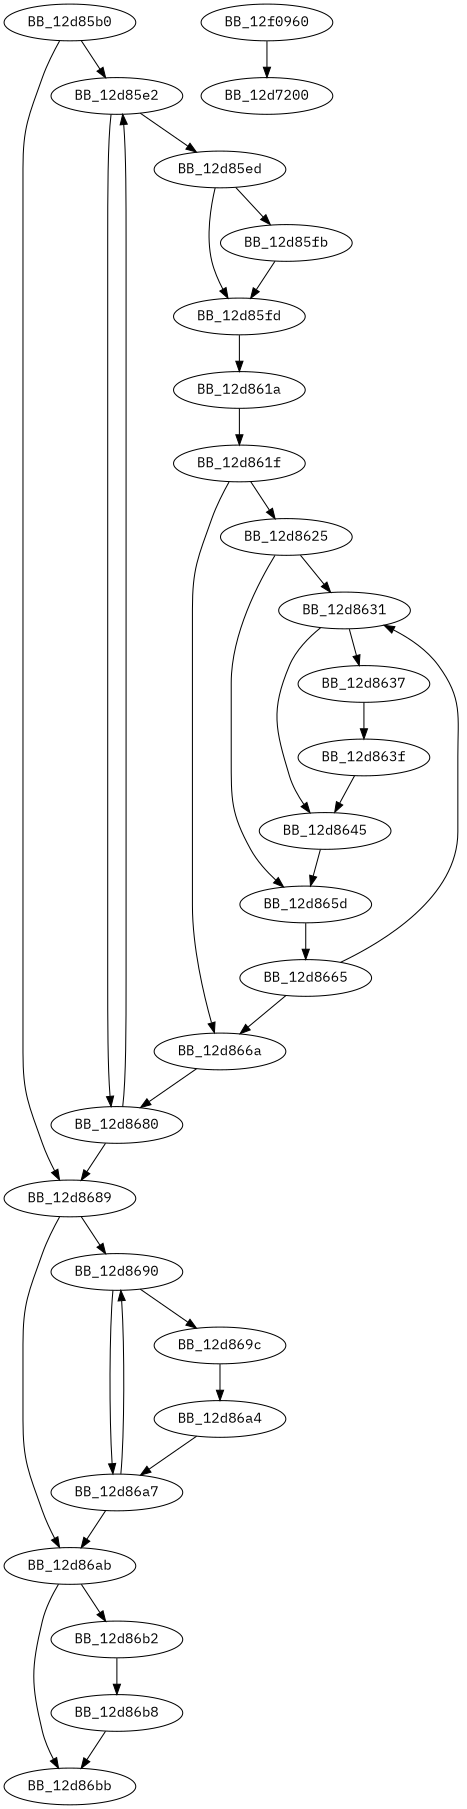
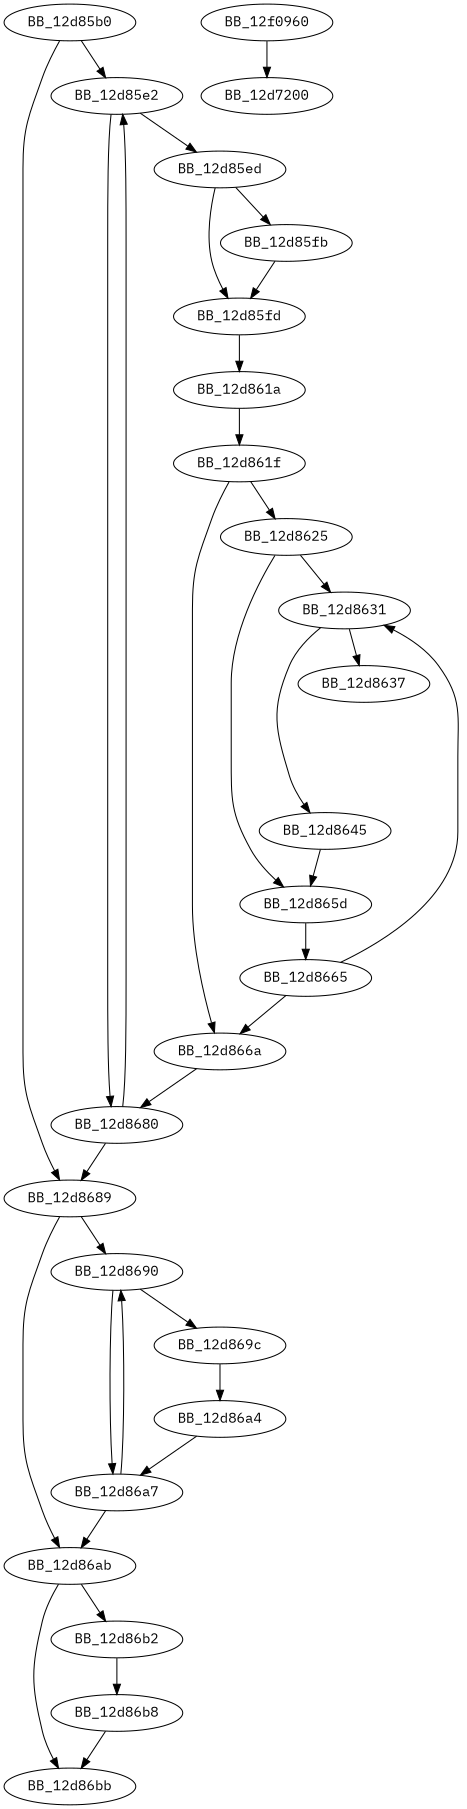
node "BB_12d863f": removed
